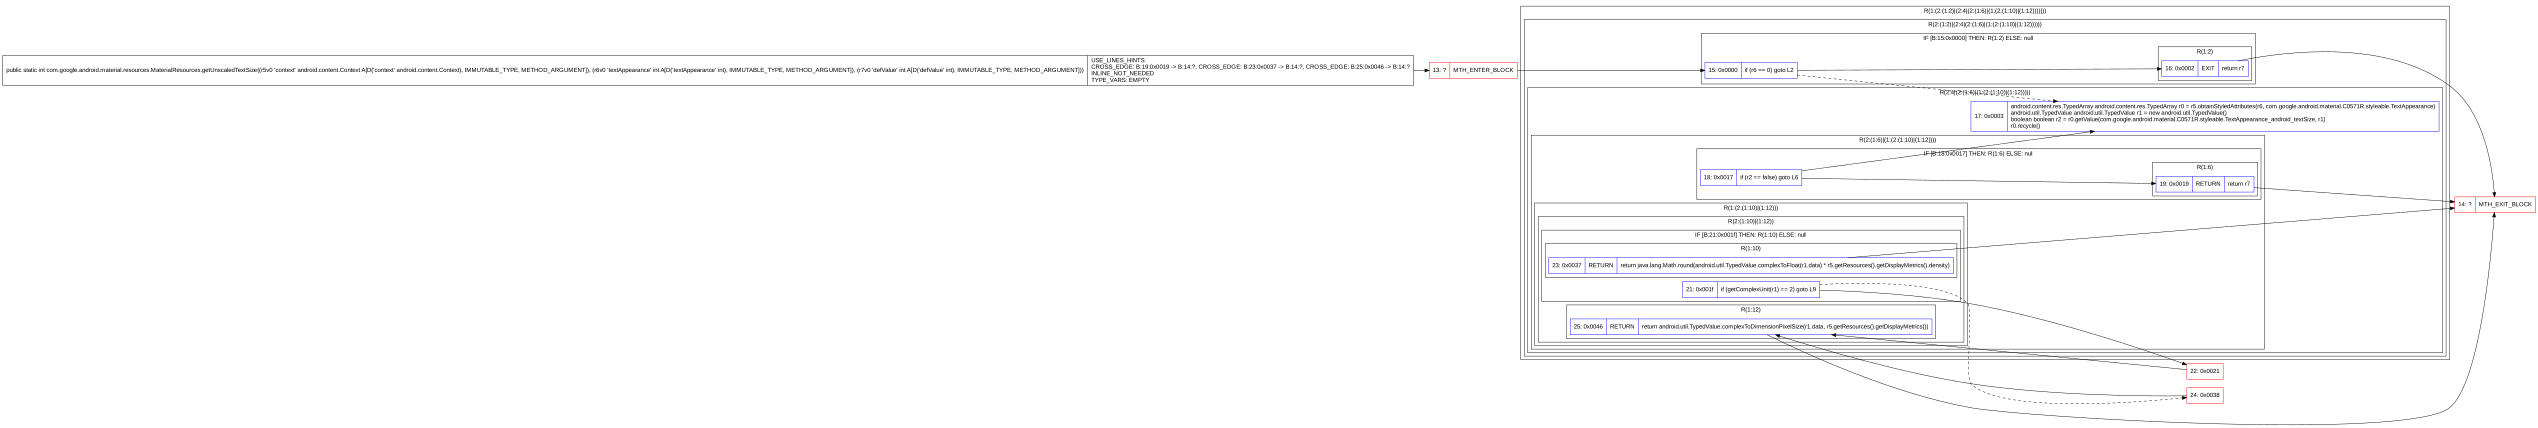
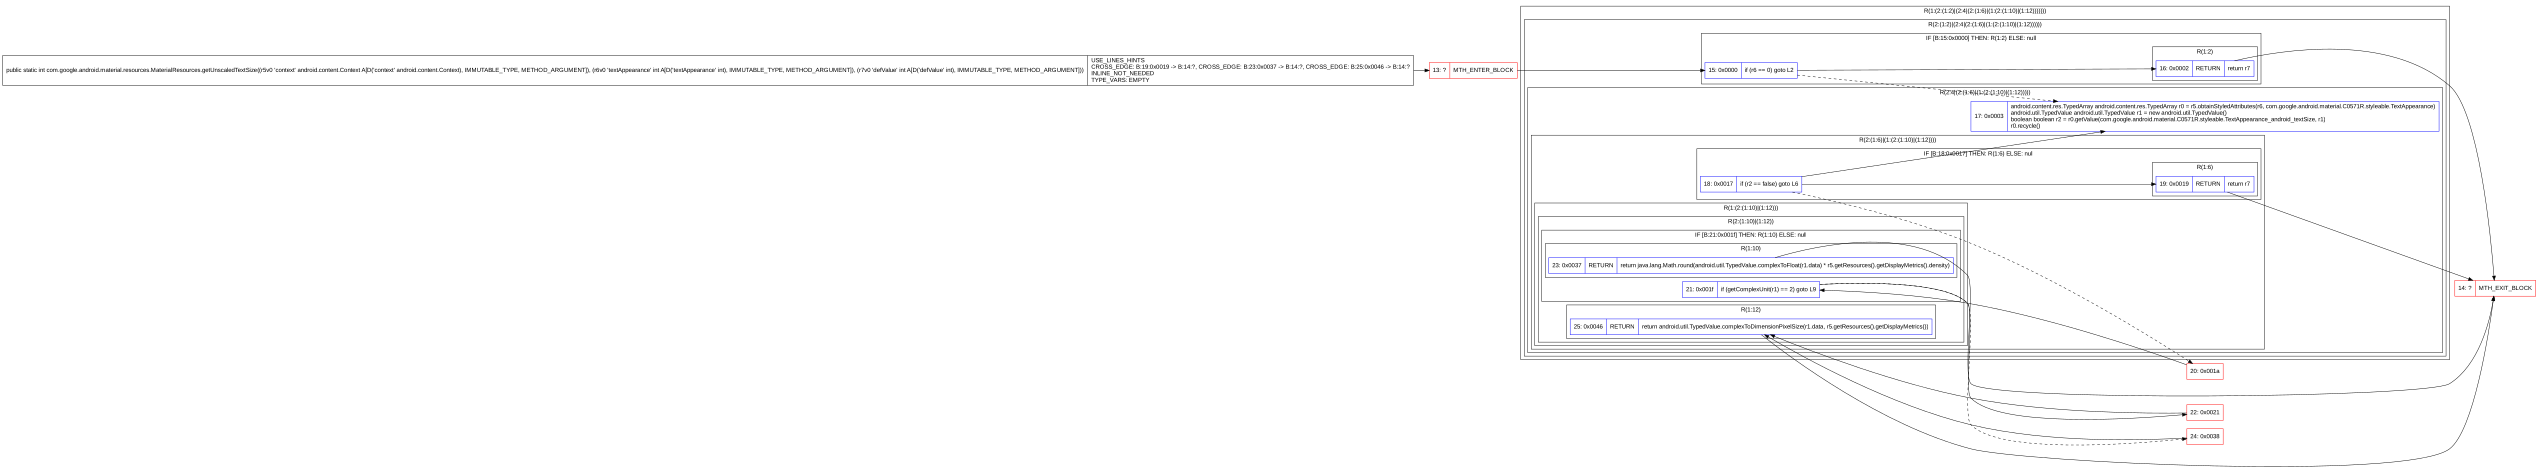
node "16: 0x0002": text "EXIT" -> "RETURN"
node "20: 0x001a": added
